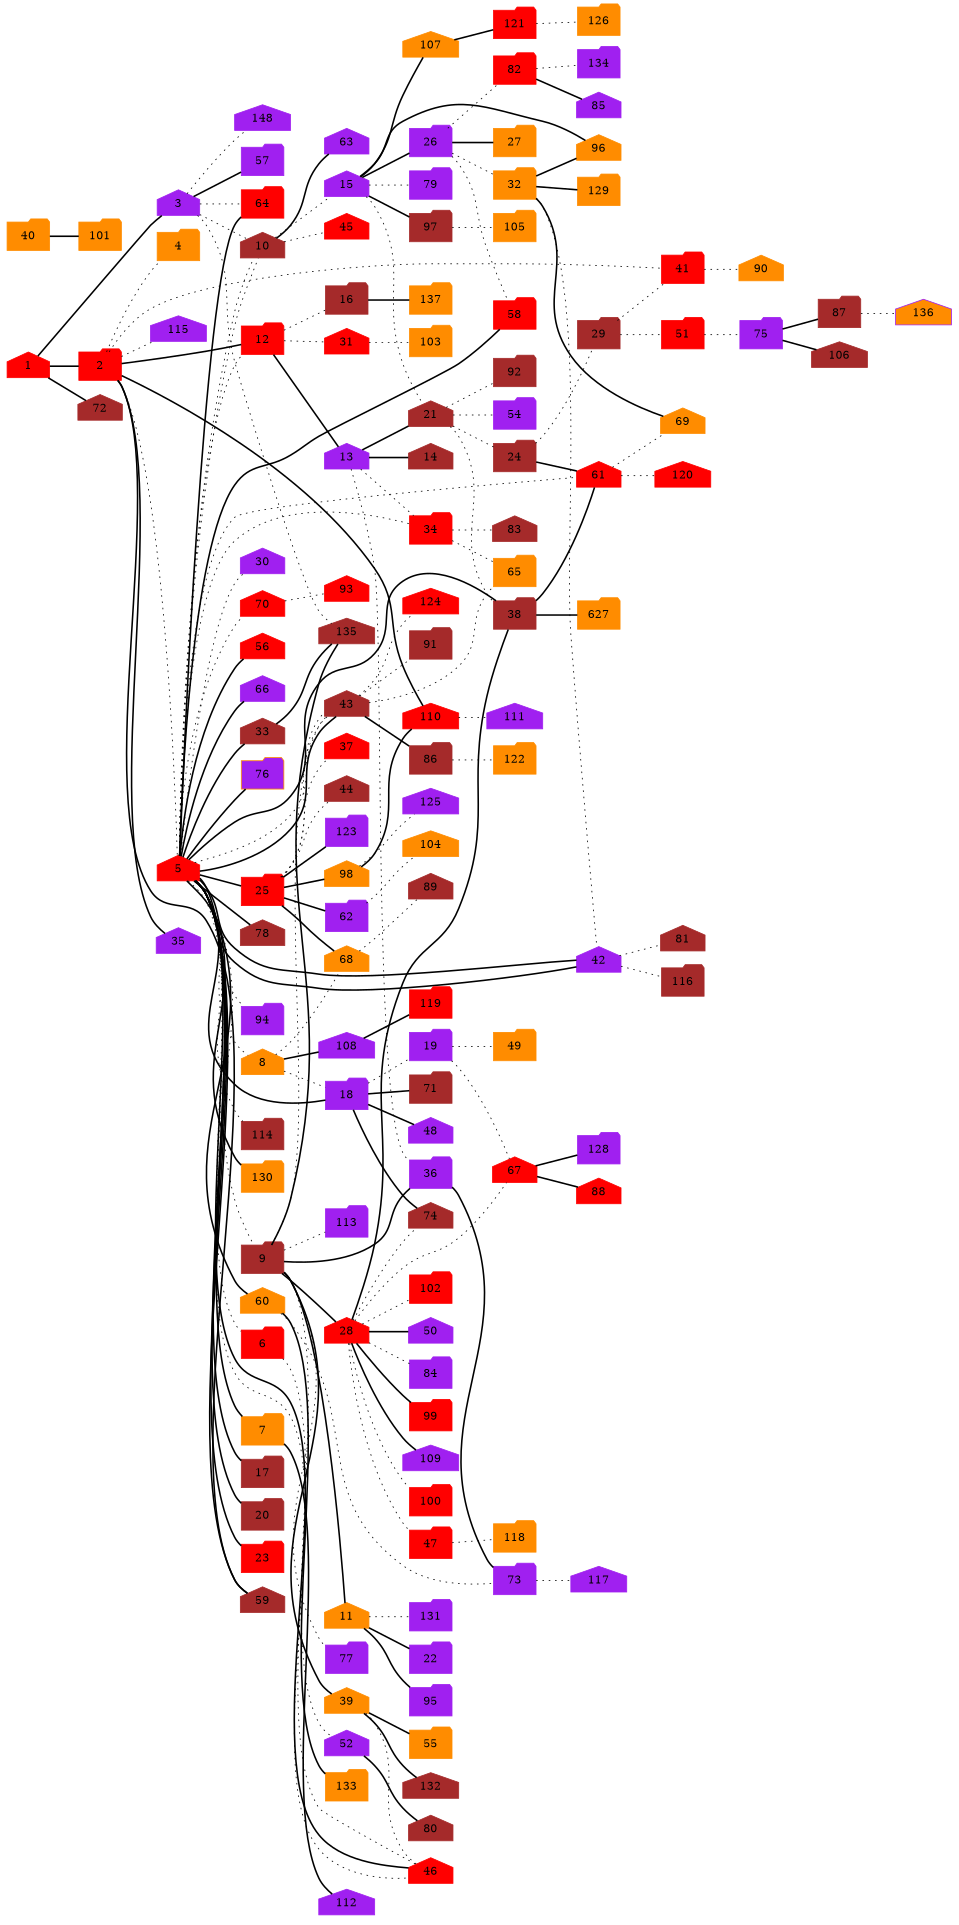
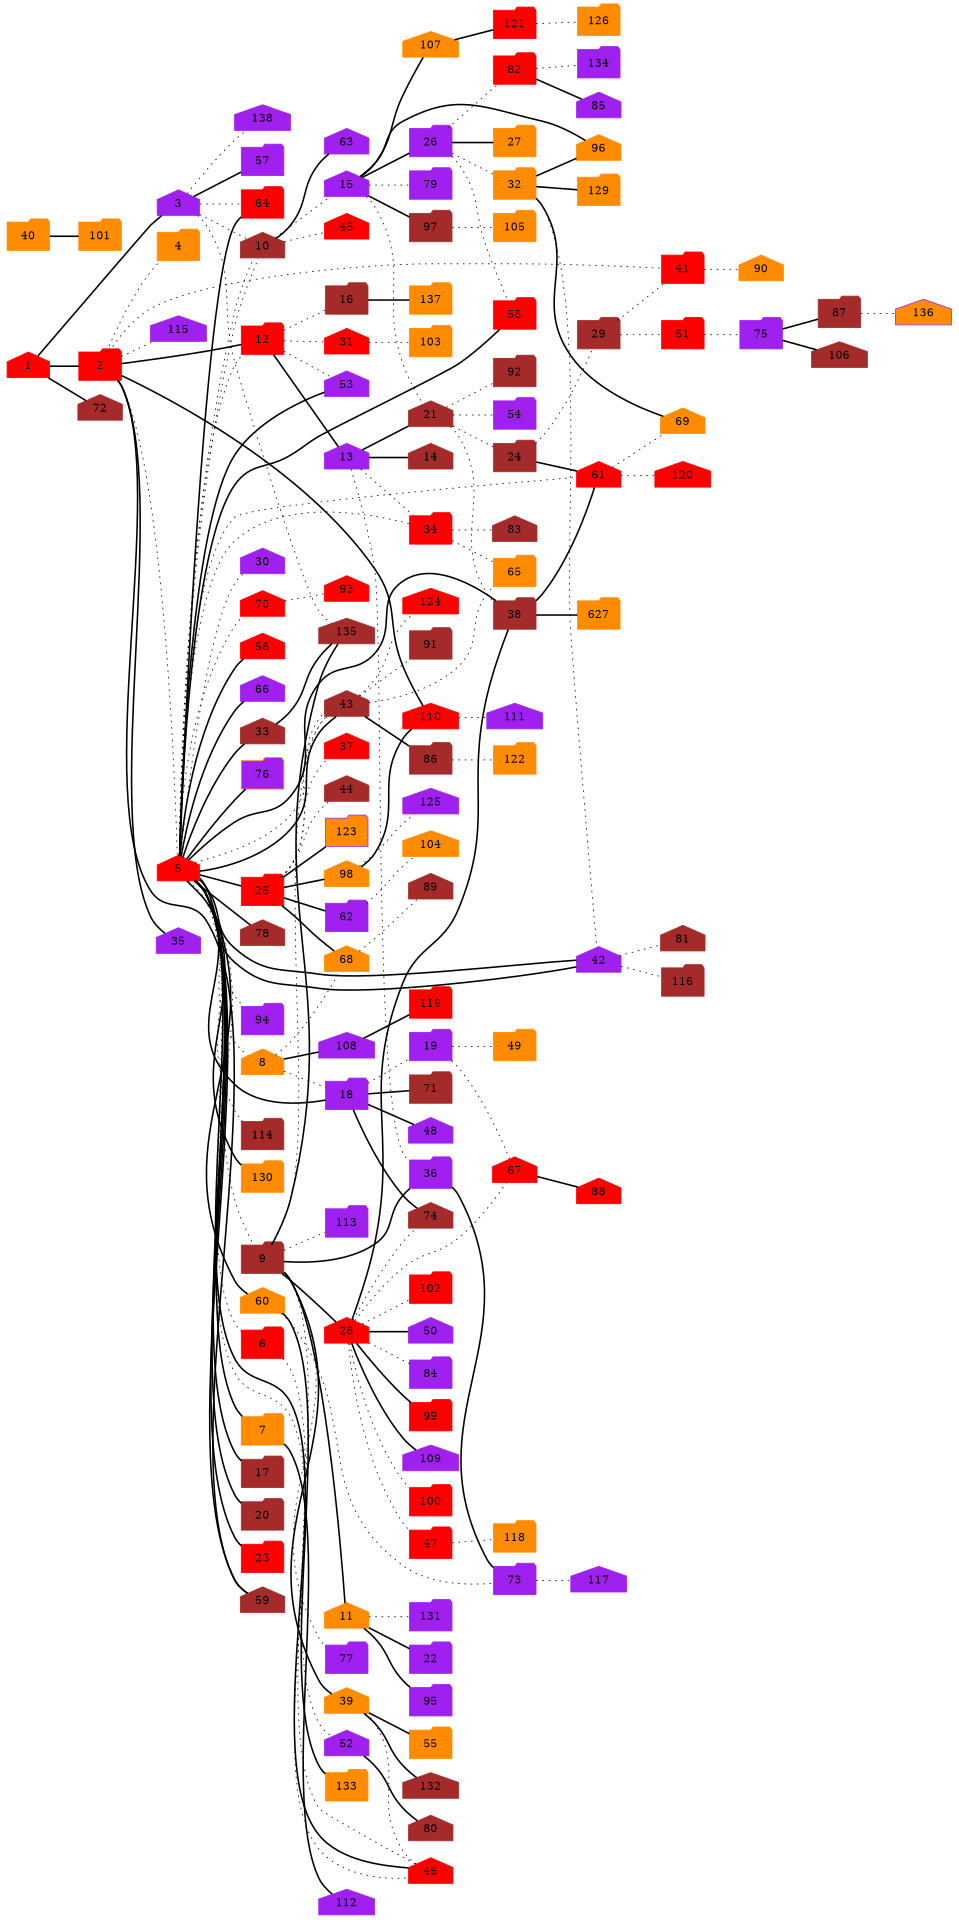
node "148": label "148" -> "138"
node "53": added
node "123": fillcolor purple -> darkorange
node "128": removed
